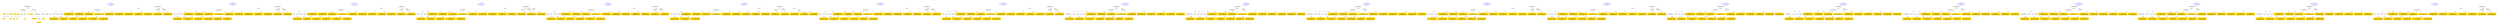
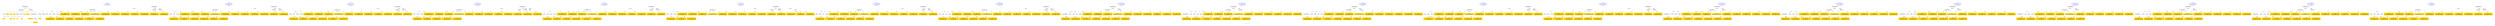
node "creationDate": removed
